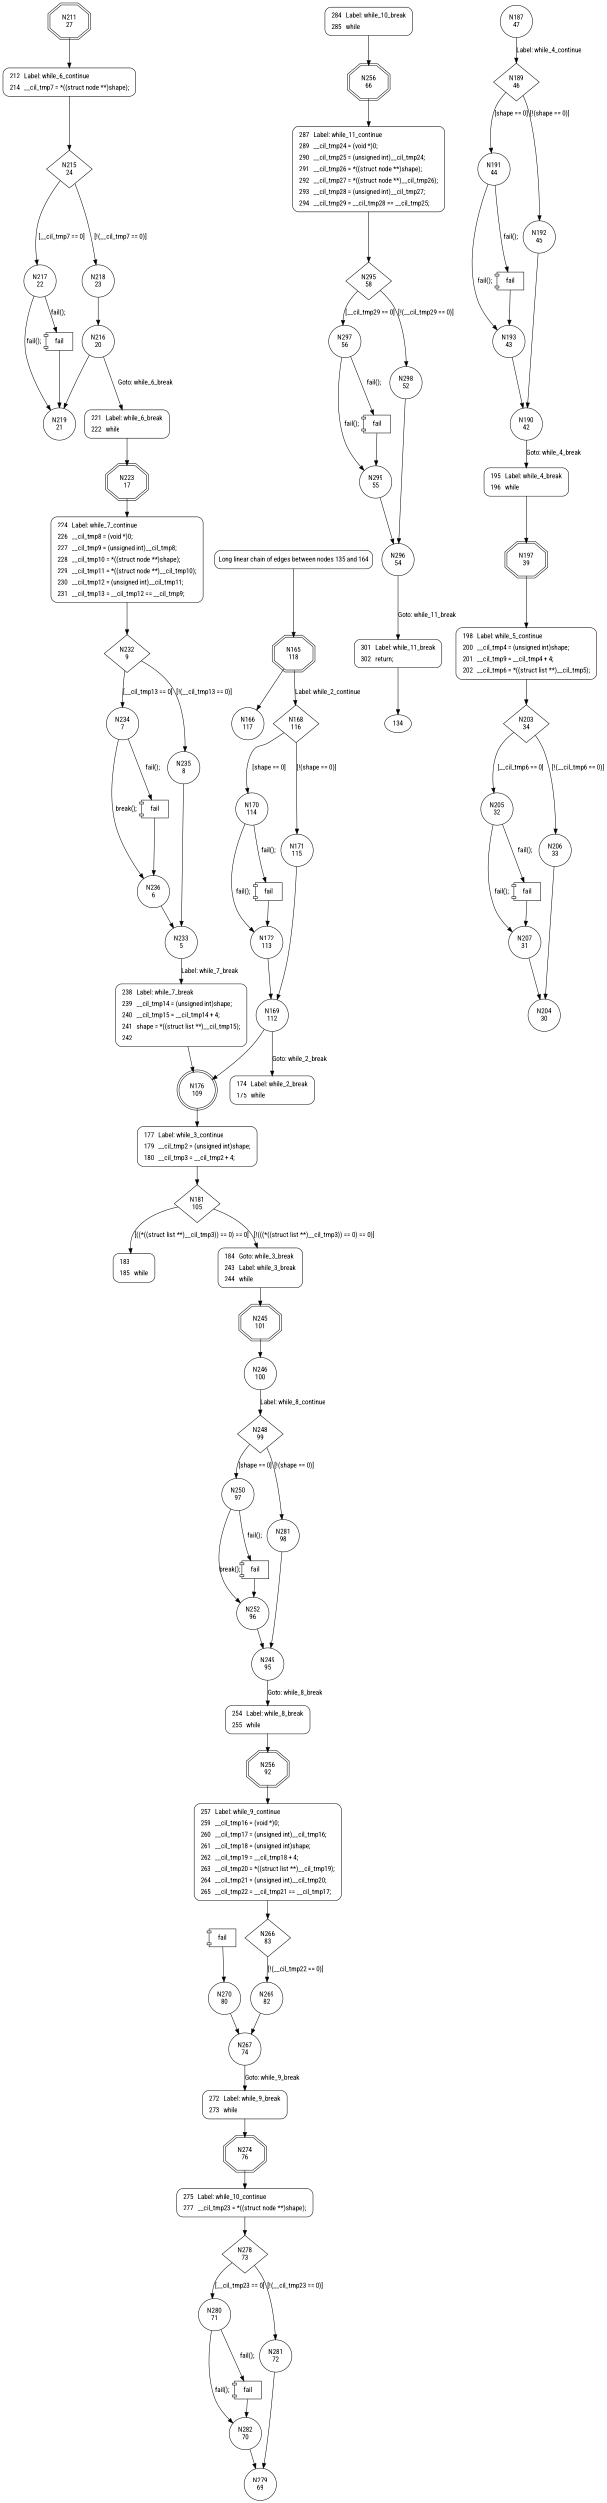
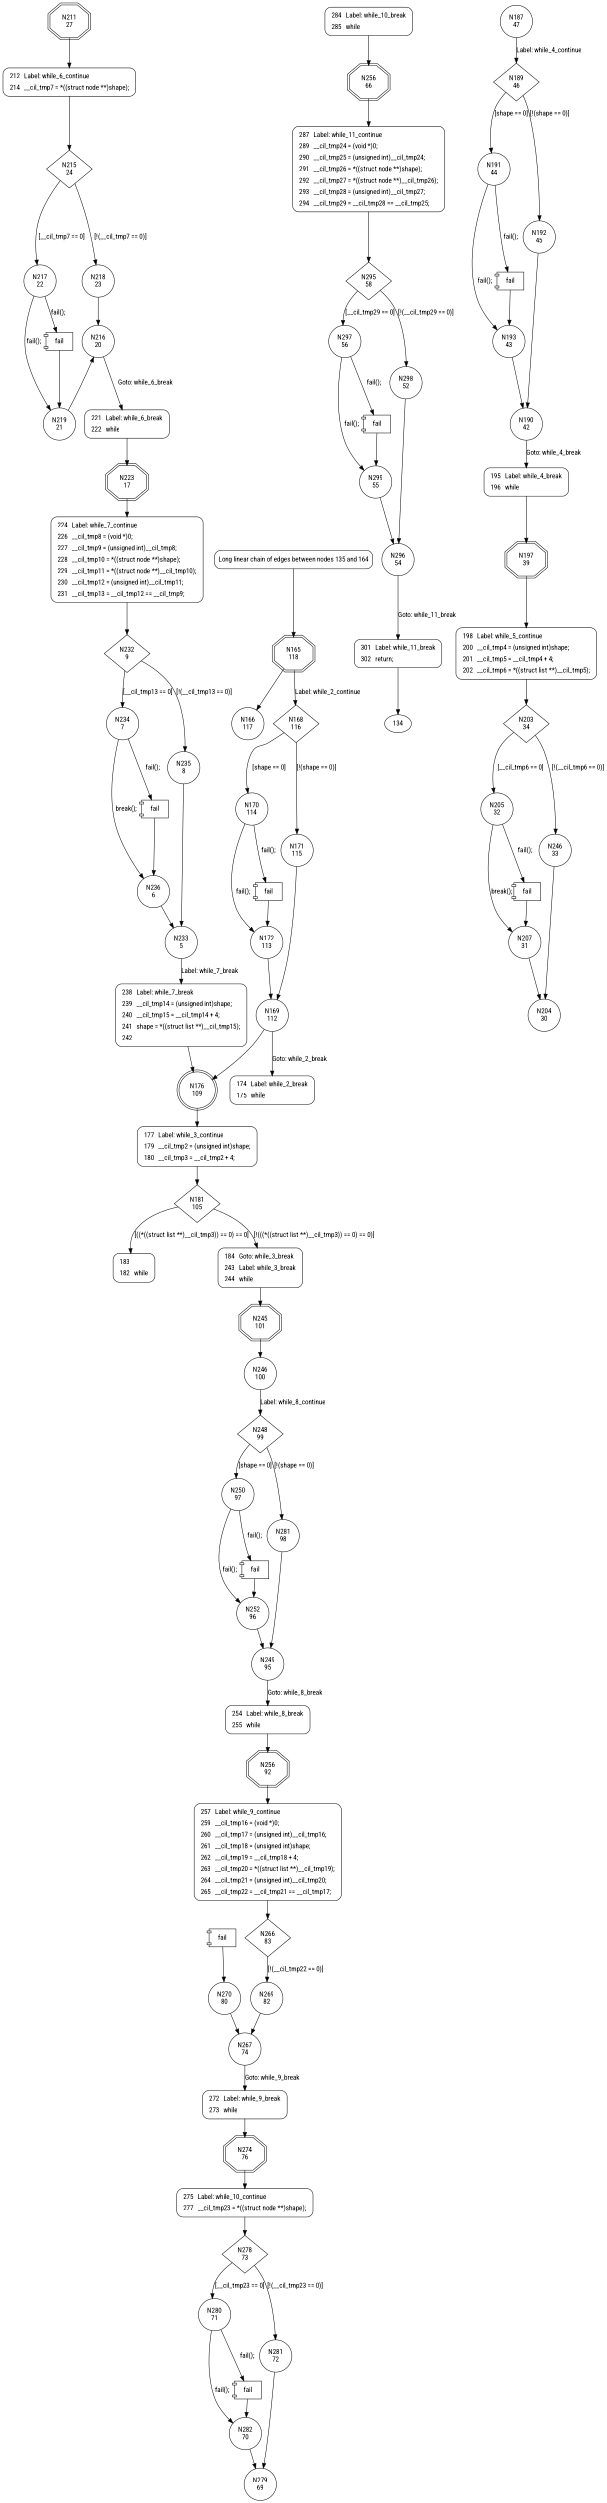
edge "N216 20" -> "N219 21": reversed
node "198": text "__cil_tmp9 = __cil_tmp4 + 4;" -> "__cil_tmp5 = __cil_tmp4 + 4;"
node "N206 33": label "N206 33" -> "N246 33"
edge "N205 32" -> "N207 31": label "fail();" -> "break();"
node "183": text "185" -> "182"
edge "N250 97" -> "N252 96": label "break();" -> "fail();"
